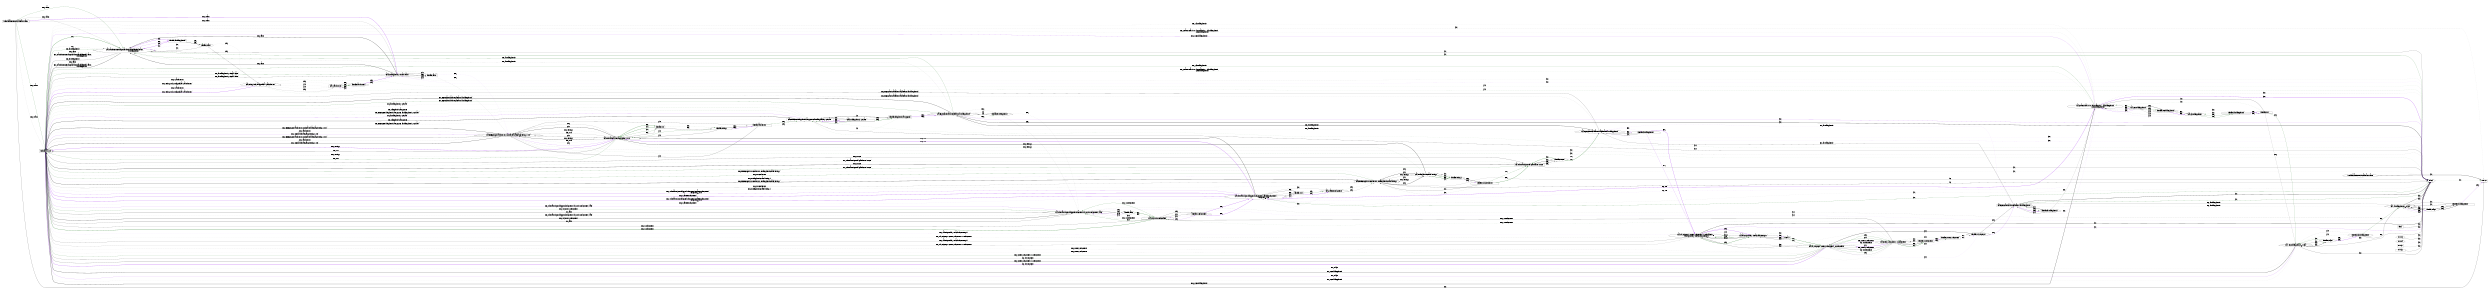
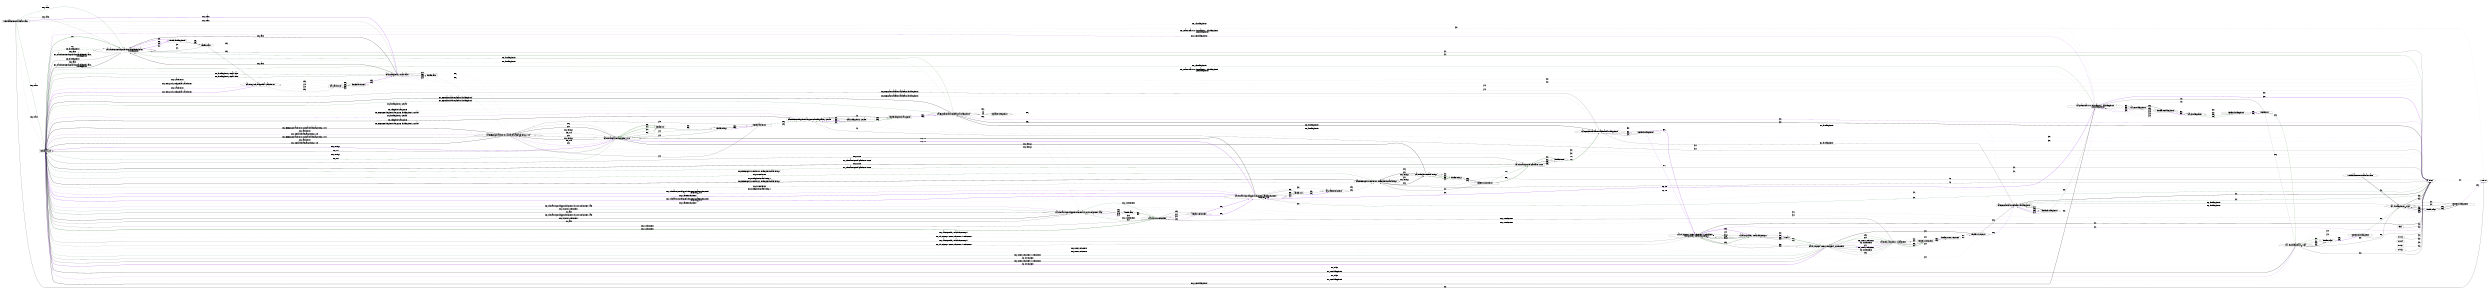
edge "(MethodParameterOut,DiscardReason reason)" -> "1000102": now "(MethodParameterOut,DiscardReason reason)" -> "(Call,* first_lifecycle_unit = nullptr)"
